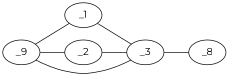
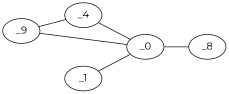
edge "_1" -- "_9": removed
node "_2": label "_2" -> "_4"
node "_3": label "_3" -> "_0"
